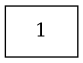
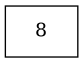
node "1": label "1" -> "8"
